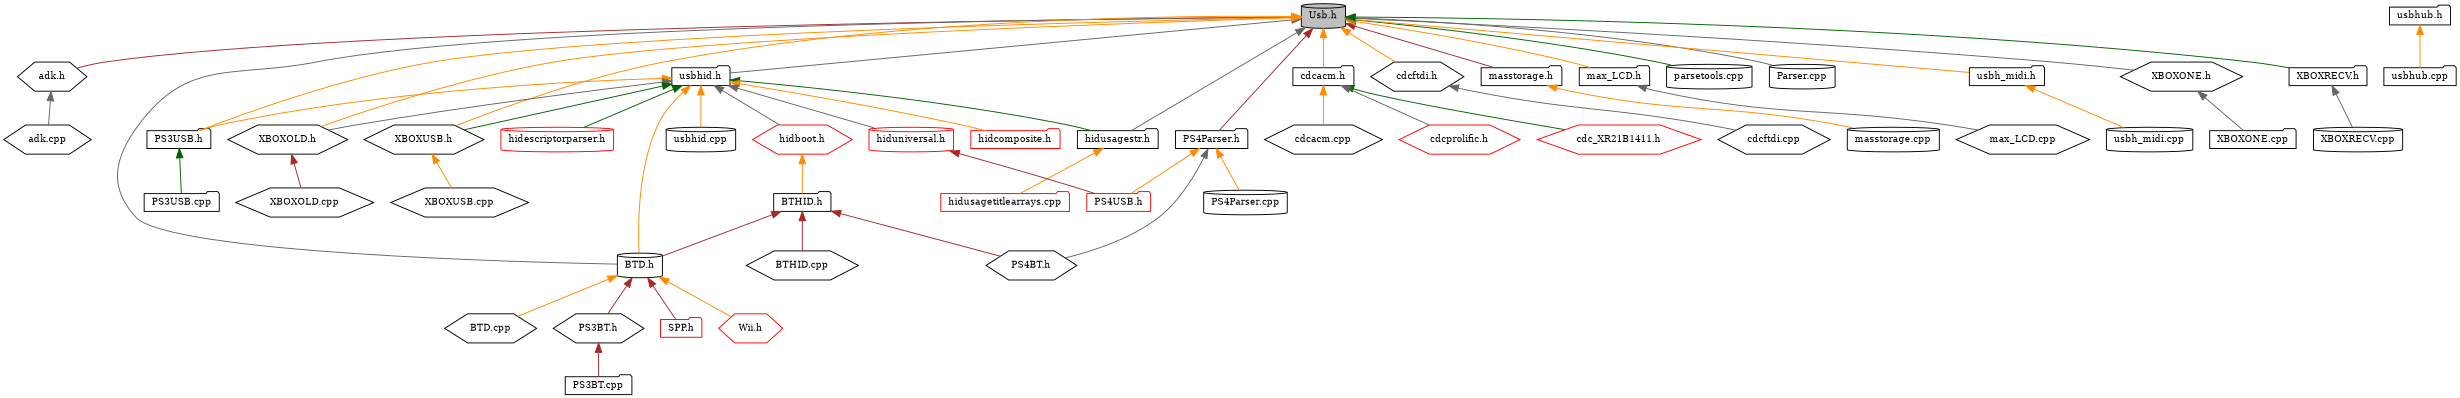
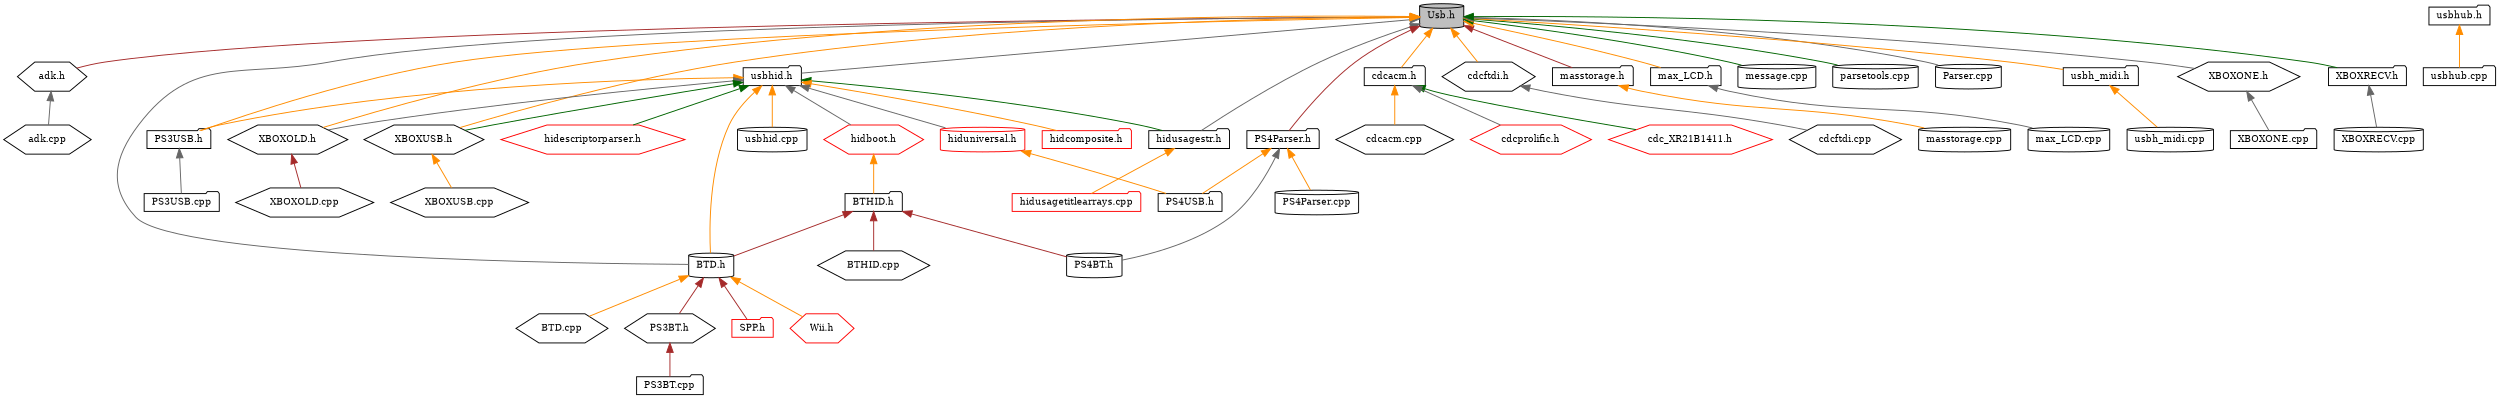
node "message.cpp": added
node "hidescriptorparser.h": shape cylinder -> hexagon
node "max_LCD.cpp": shape hexagon -> cylinder
edge "PS4USB.h" -> "hiduniversal.h": color brown -> darkorange
edge "PS3USB.cpp" -> "PS3USB.h": color darkgreen -> gray40
node "PS4USB.h": color red -> black
node "PS4BT.h": shape hexagon -> cylinder
